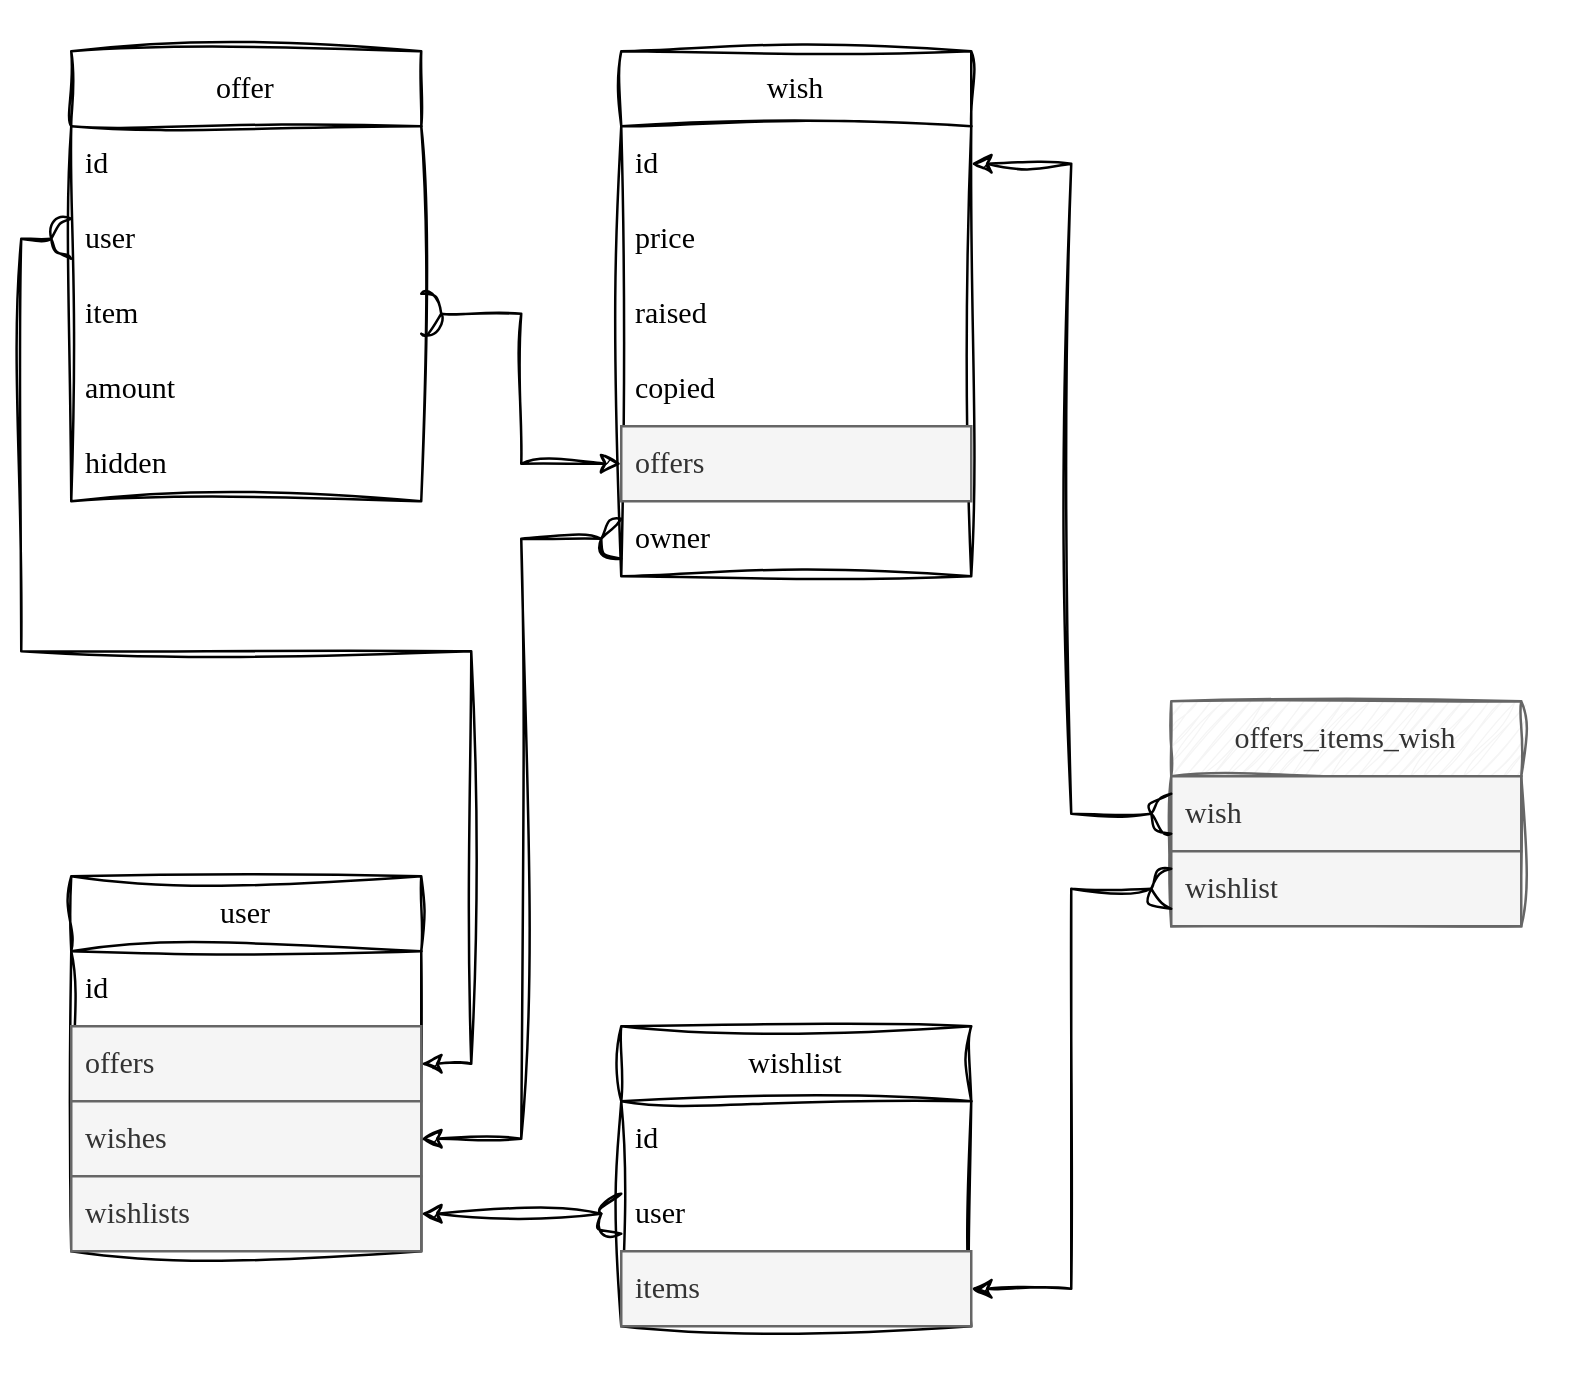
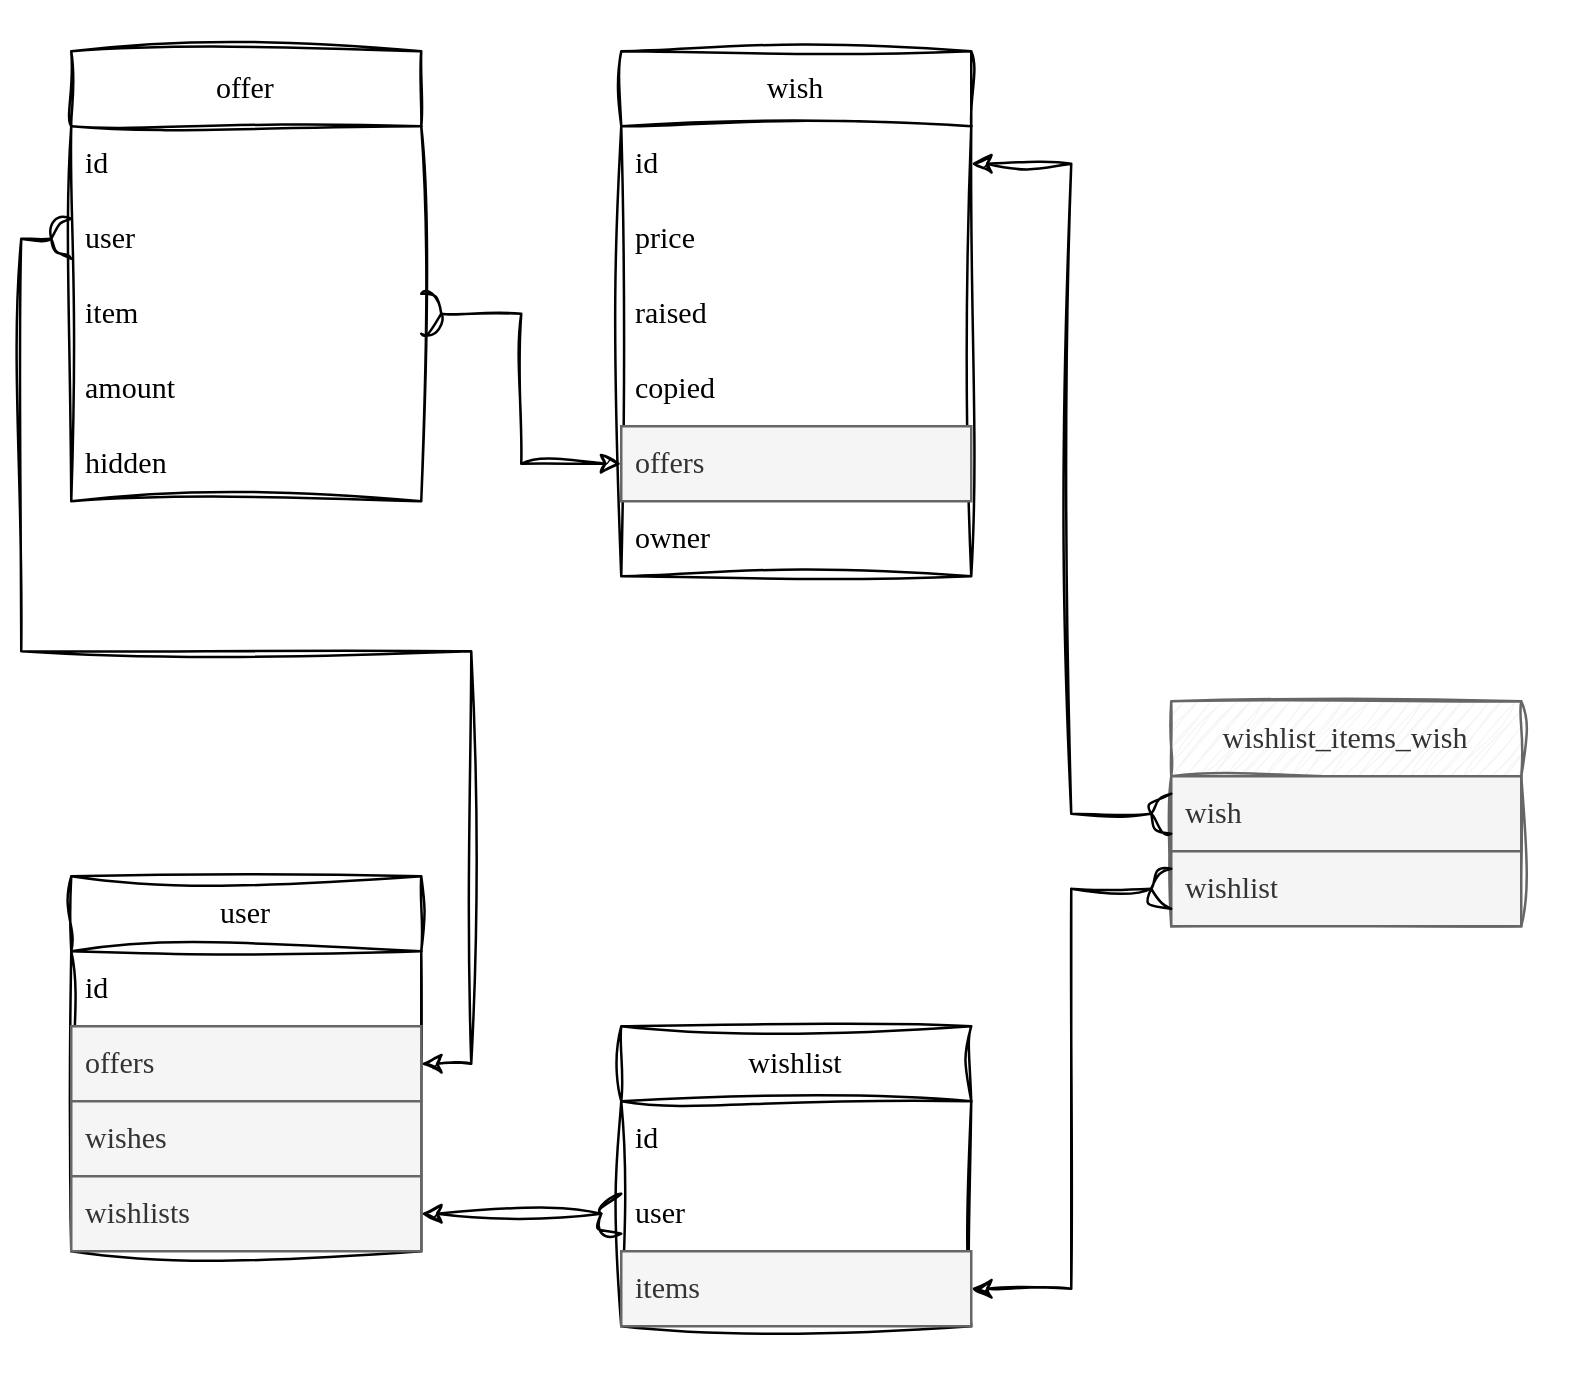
node "offers_items_wish": label "offers_items_wish" -> "wishlist_items_wish"
edge "owner" -- "wishes": removed
